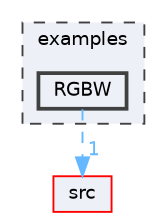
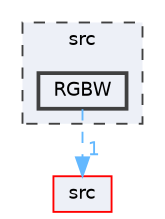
cluster "examples": label "examples" -> "src"
